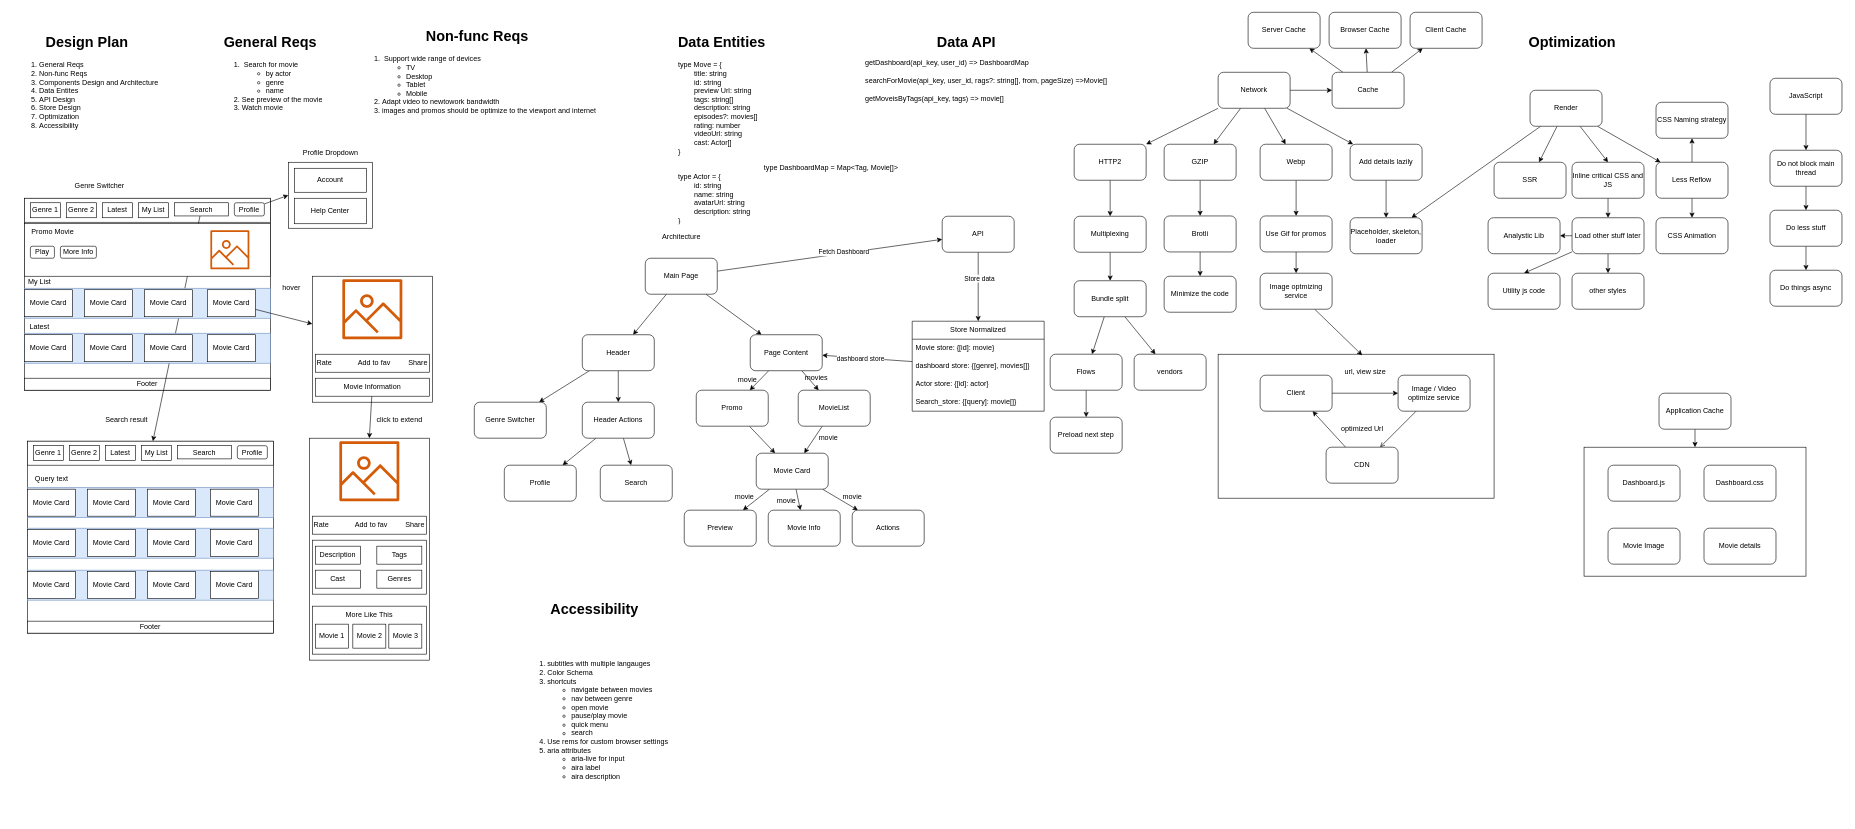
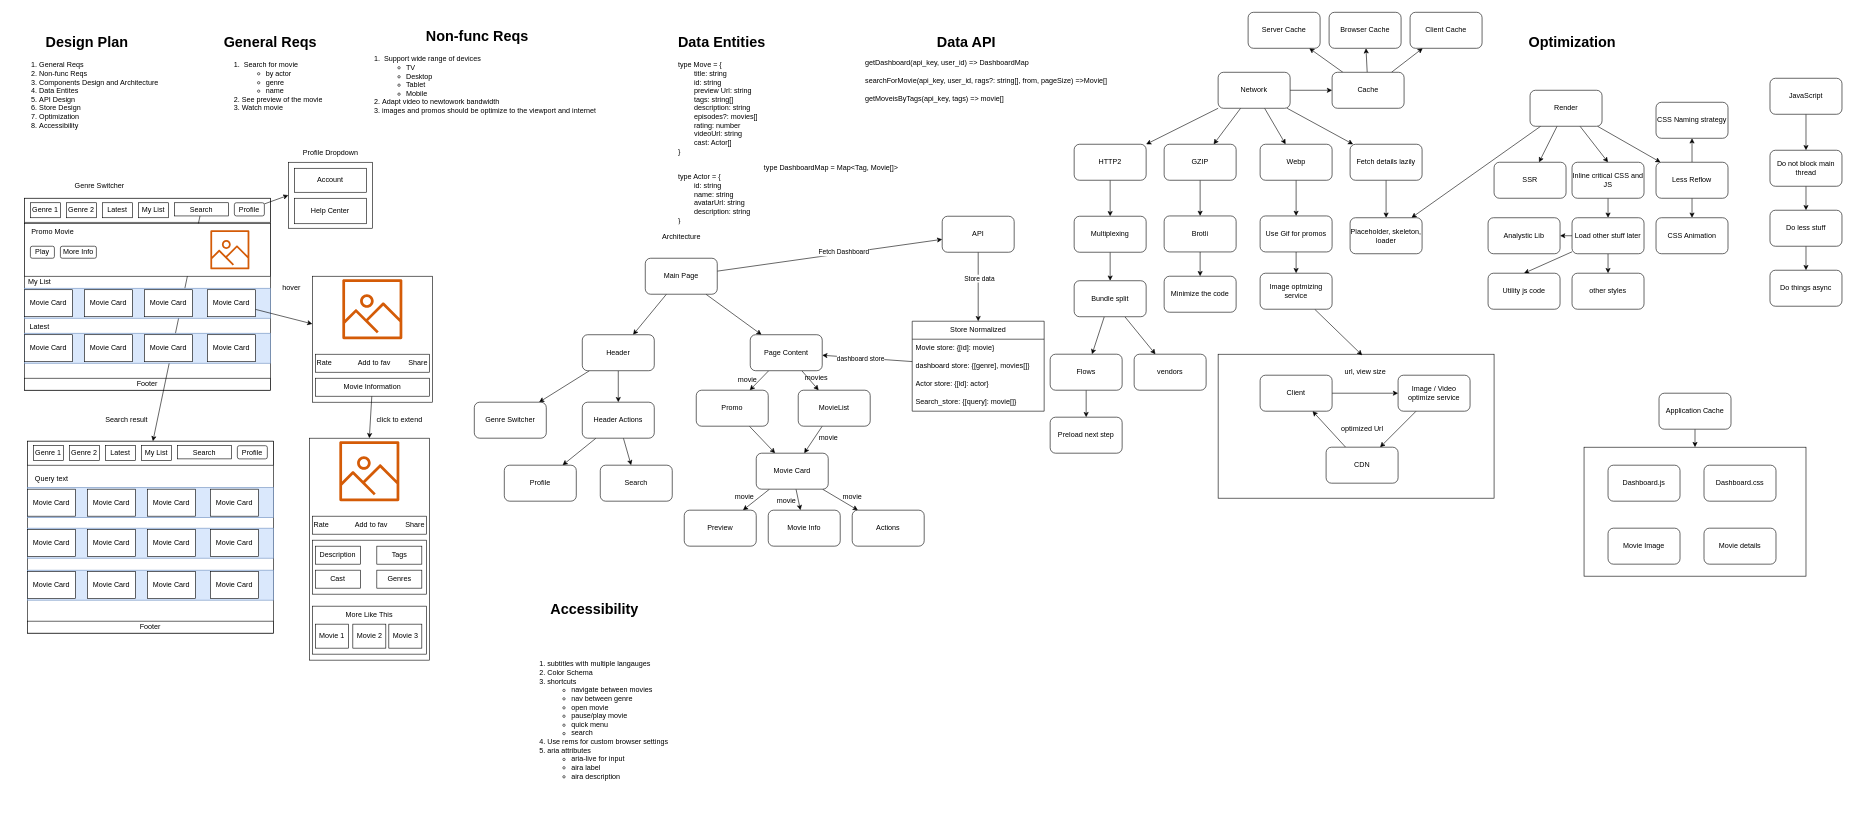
node "Add details lazily": label "Add details lazily" -> "Fetch details lazily"
edge "Image / Video optimize service" -> "CDN": arrowhead open -> classic
